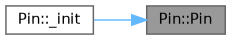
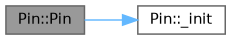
edge "Pin::_init" -> "Pin::Pin": reversed
